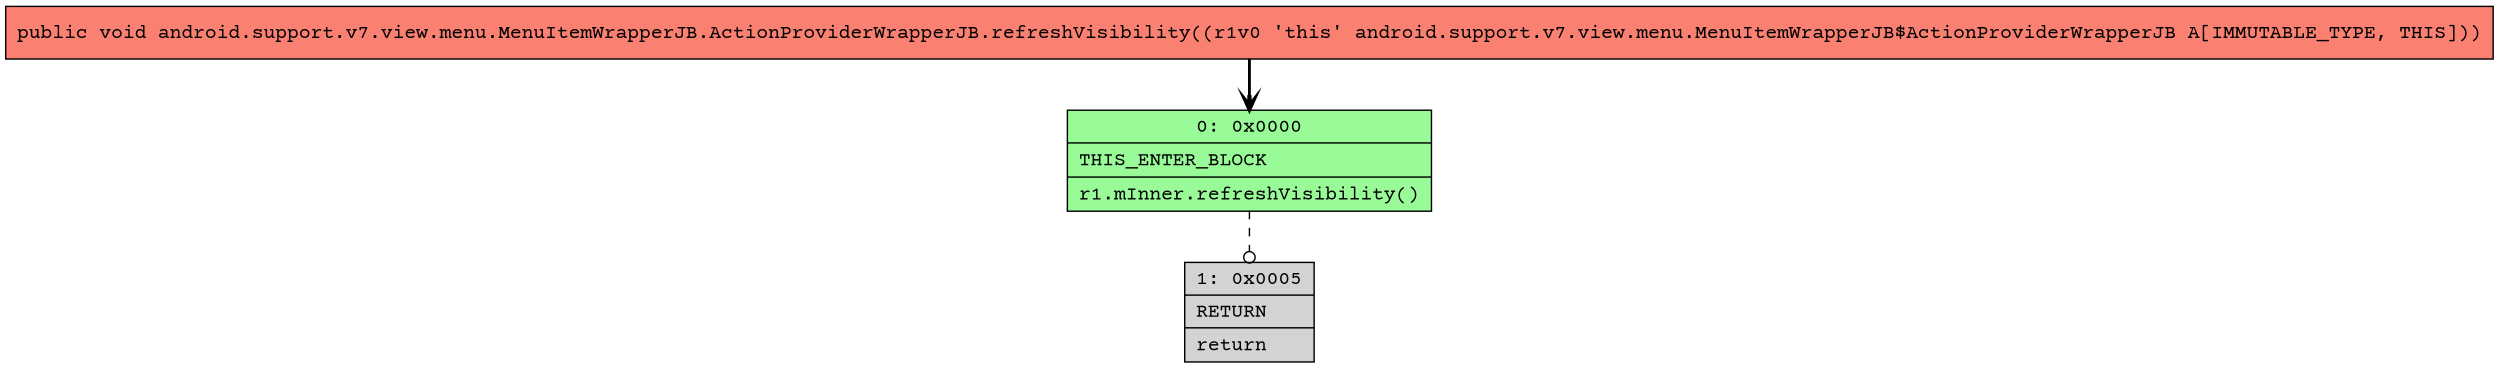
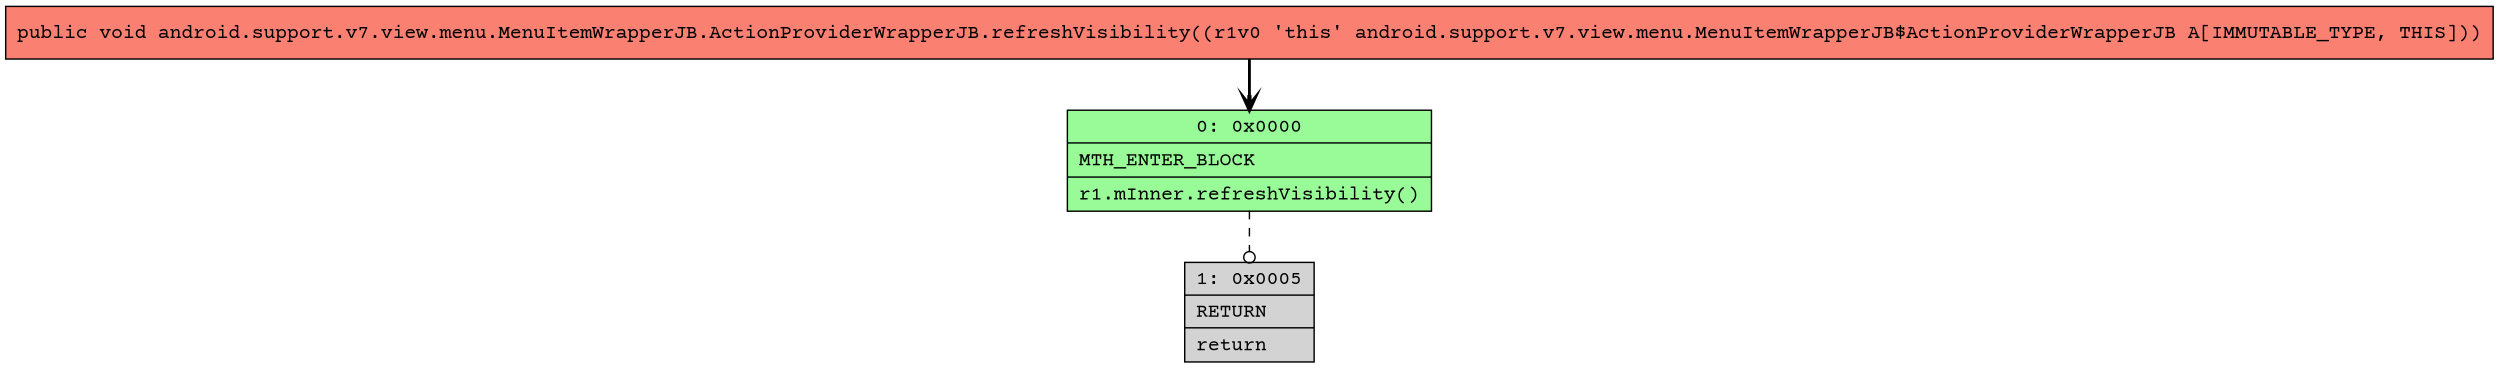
node "0: 0x0000": text "THIS_ENTER_BLOCK" -> "MTH_ENTER_BLOCK"
